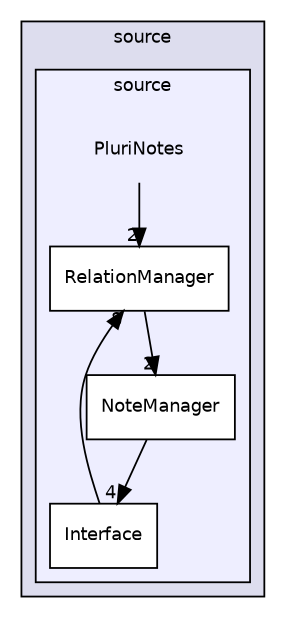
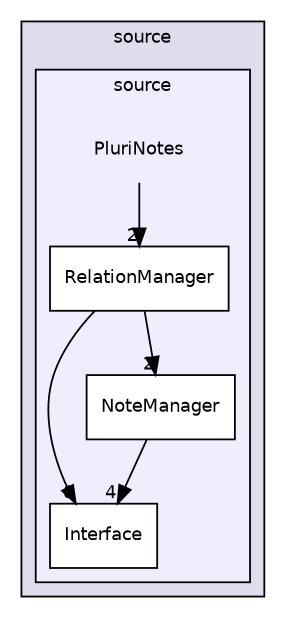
edge "Interface" -> "RelationManager": reversed
